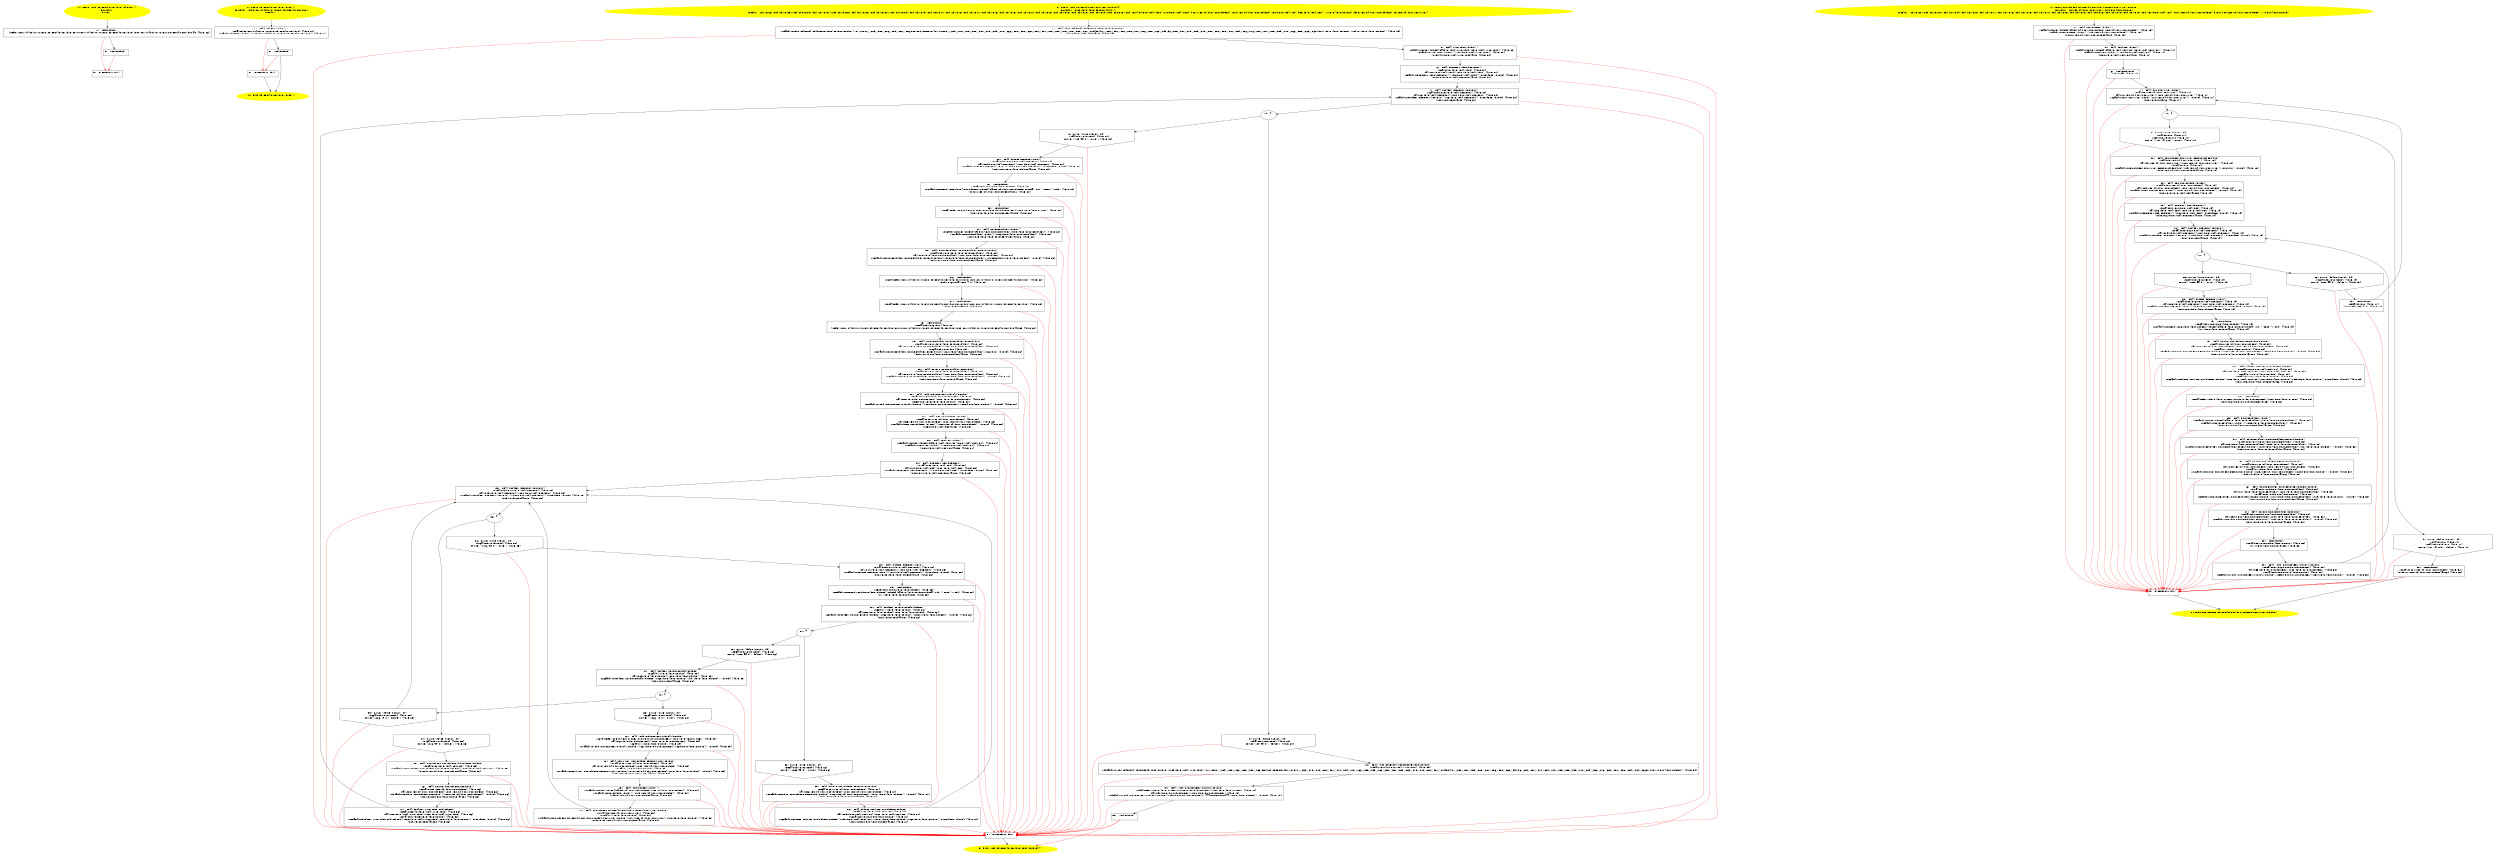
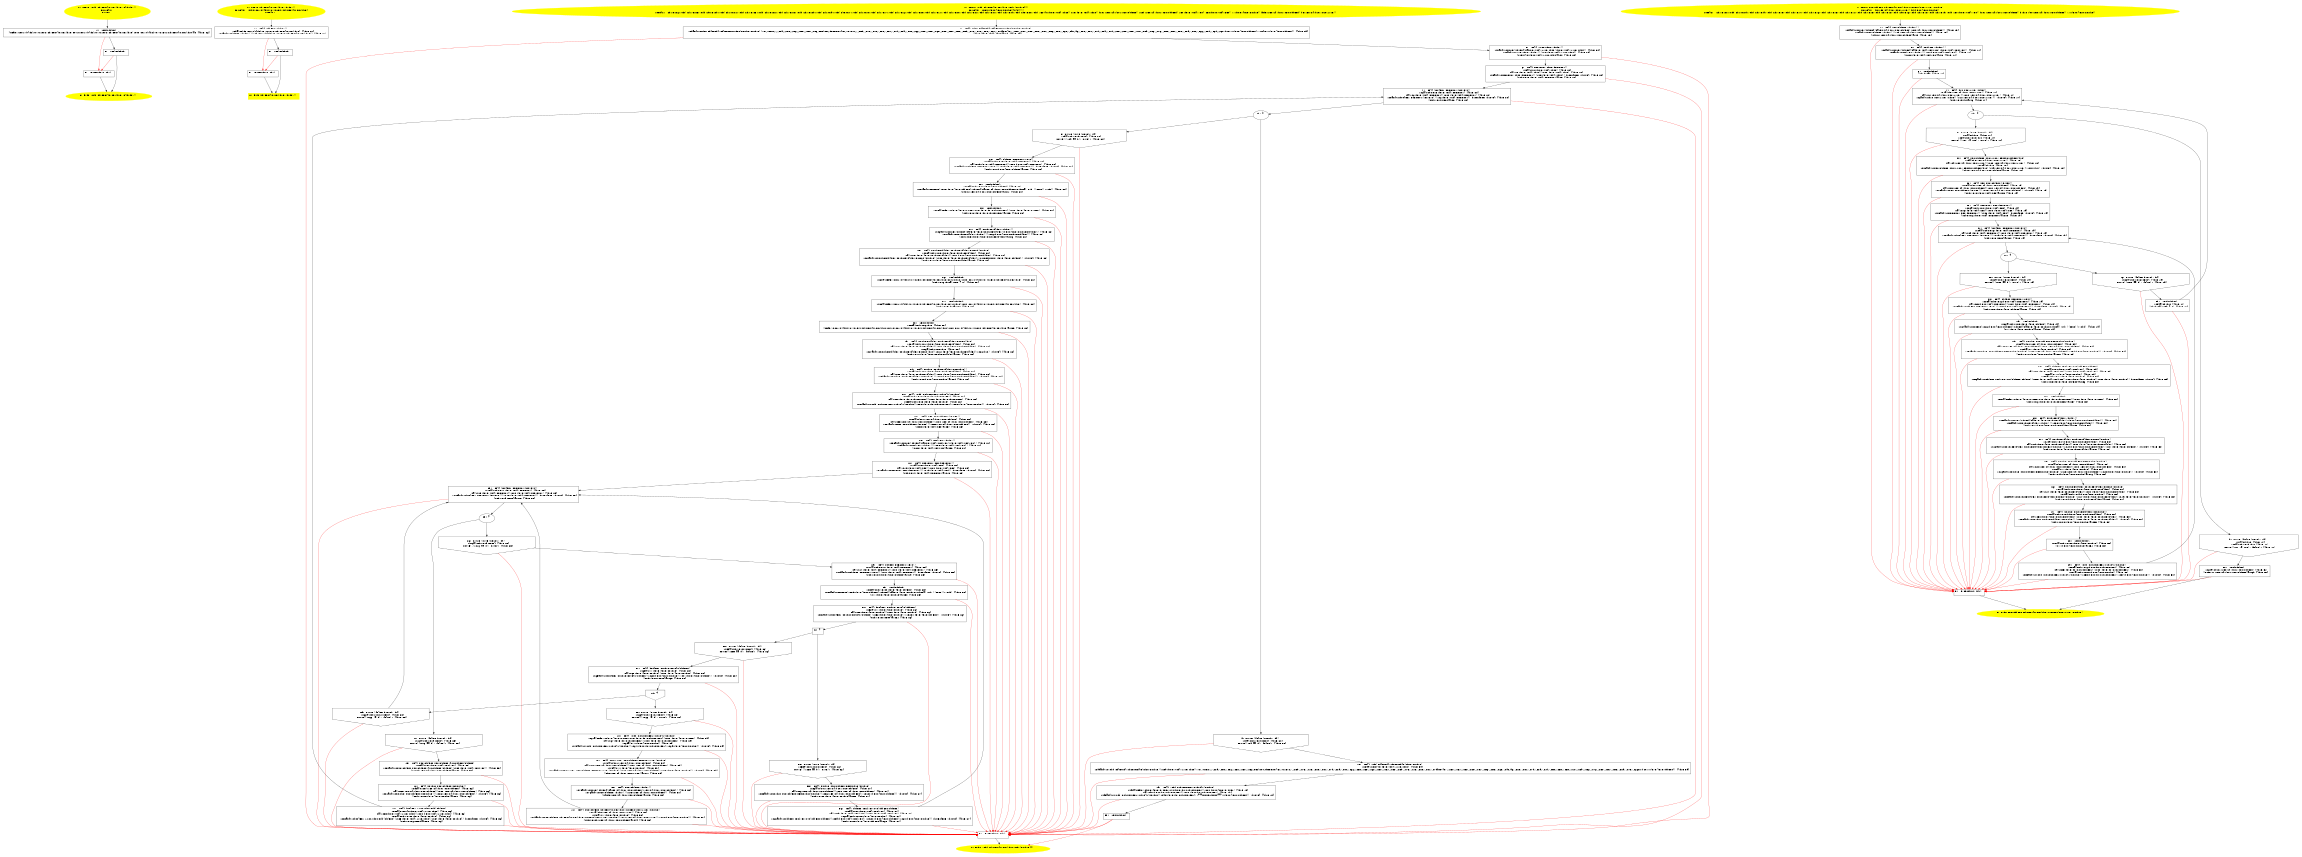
node "6:  method_branch *&i:int=0 [line 47]": label "6:  method_branch *&i:int=0 [line 47]" -> "6:  method_body *&i:int=0 [line 47]"
node "2: Exit void SixFacultyRanking.<clinit>()": added
node "2: Exit SixFacultyRanking.<init>()": shape ellipse -> box
node "34: +": shape ellipse -> box
node "40: +": shape ellipse -> invhouse
